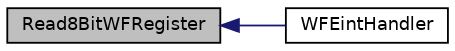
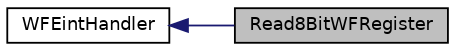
edge "WFEintHandler" -> "Read8BitWFRegister": reversed
